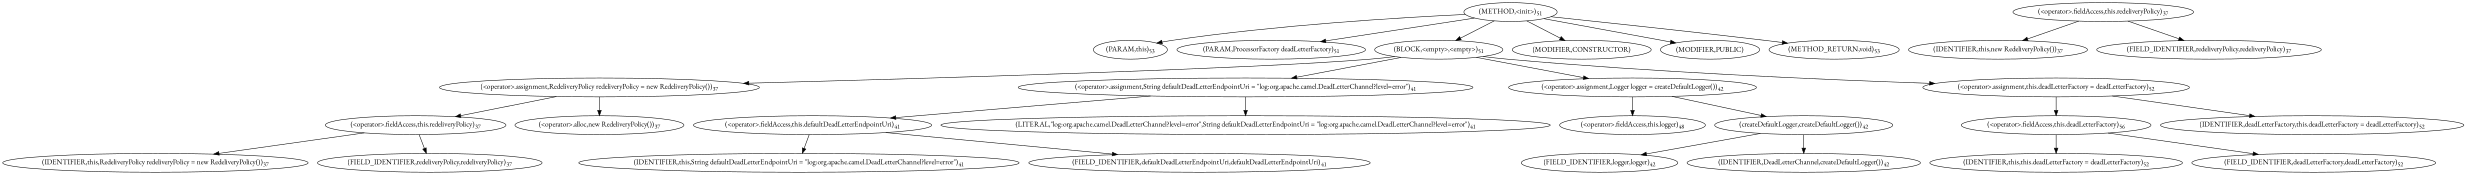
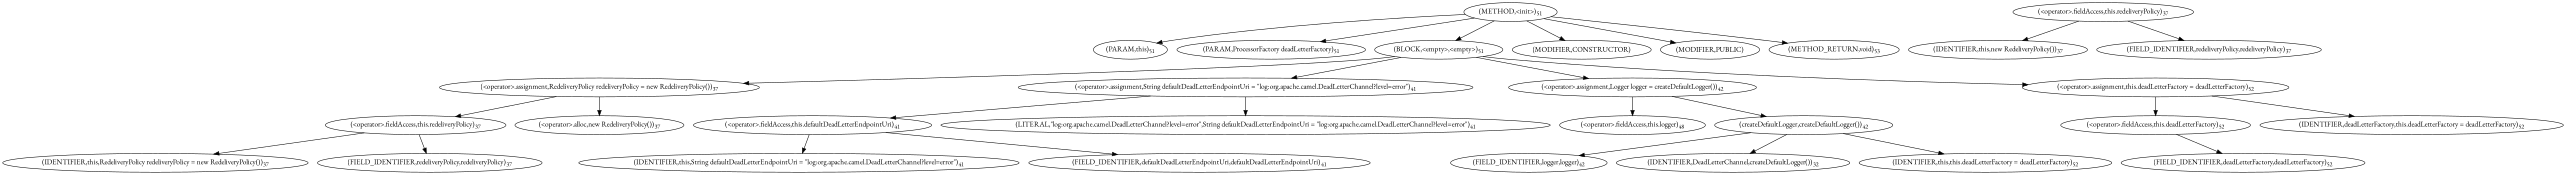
node "(PARAM,this)": text "53" -> "51"
node "(<operator>.fieldAccess,this.deadLetterFactory)": text "56" -> "52"
edge "(<operator>.fieldAccess,this.deadLetterFactory)" -> "(IDENTIFIER,this,this.deadLetterFactory = deadLetterFactory)": now "(createDefaultLogger,createDefaultLogger())" -> "(IDENTIFIER,this,this.deadLetterFactory = deadLetterFactory)"
node "(IDENTIFIER,DeadLetterChannel,createDefaultLogger())": text "42" -> "32"
